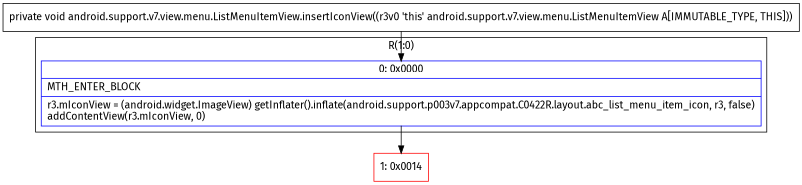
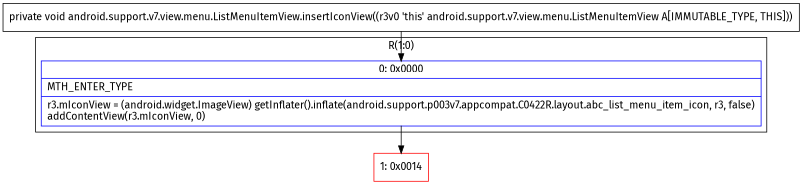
node "0: 0x0000": text "MTH_ENTER_BLOCK" -> "MTH_ENTER_TYPE"
